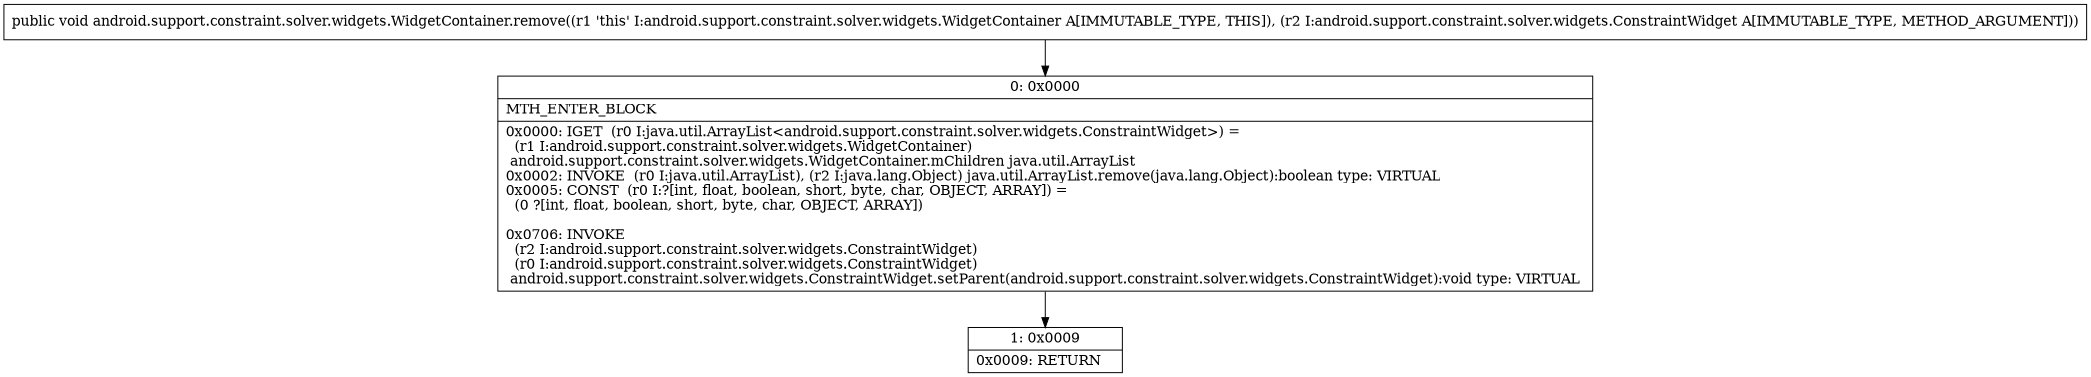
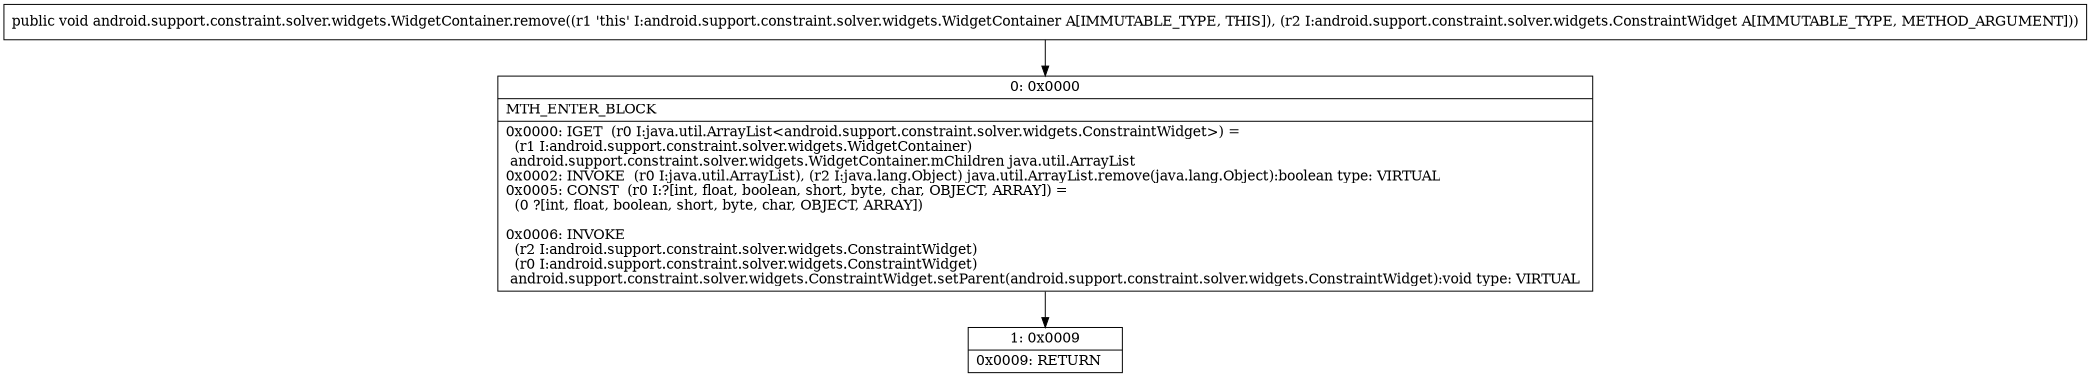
node "0: 0x0000": text "0x0706: INVOKE" -> "0x0006: INVOKE"
